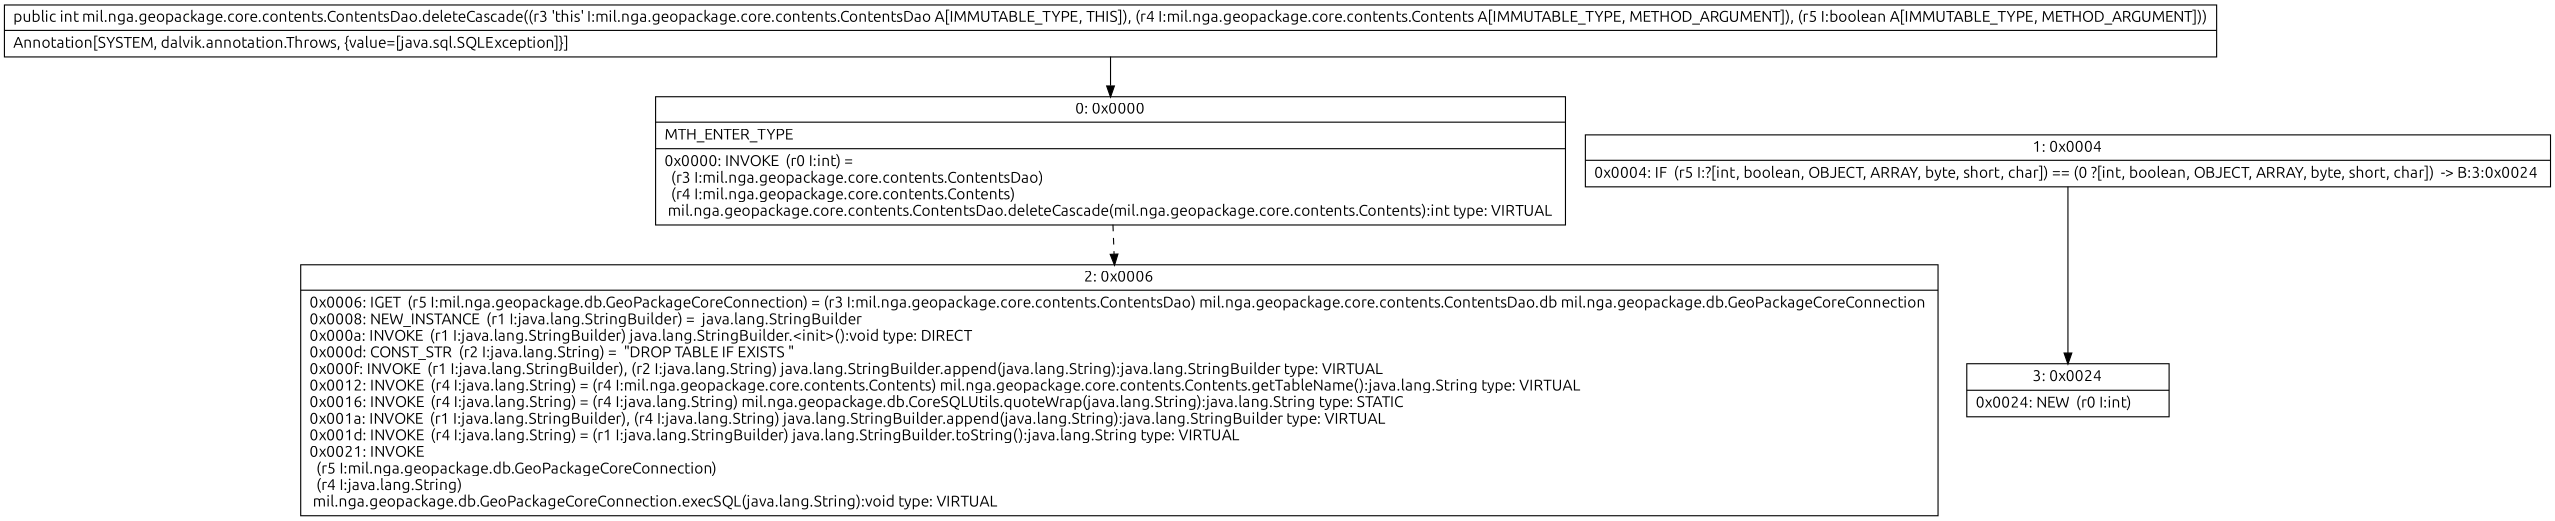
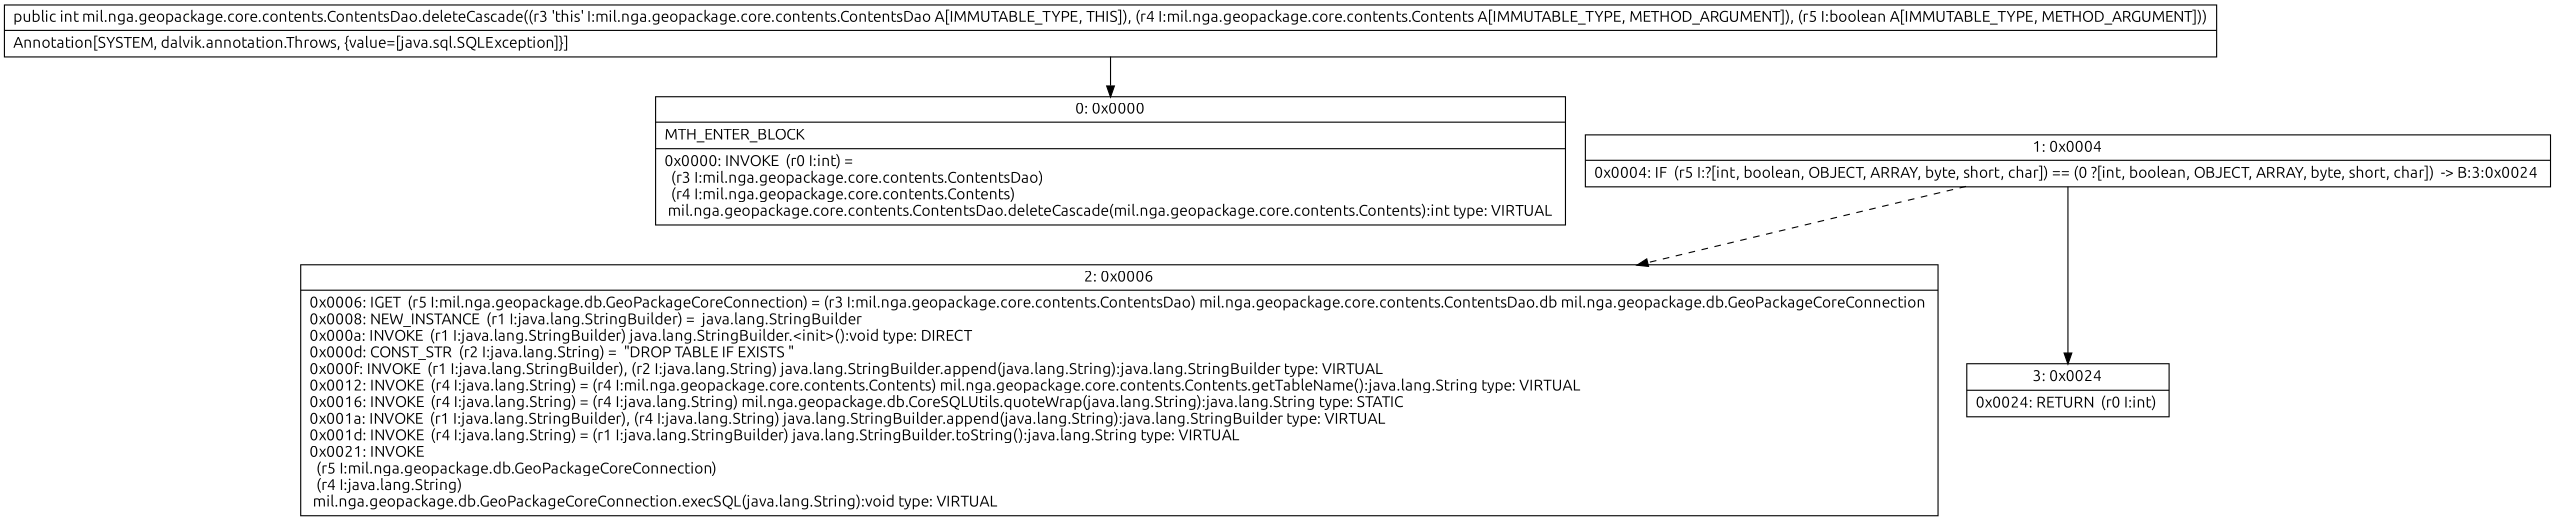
node "0: 0x0000": text "MTH_ENTER_TYPE" -> "MTH_ENTER_BLOCK"
edge "0: 0x0000" -> "2: 0x0006": now "1: 0x0004" -> "2: 0x0006"
node "3: 0x0024": text "0x0024: NEW  (r0 I:int)" -> "0x0024: RETURN  (r0 I:int)"
